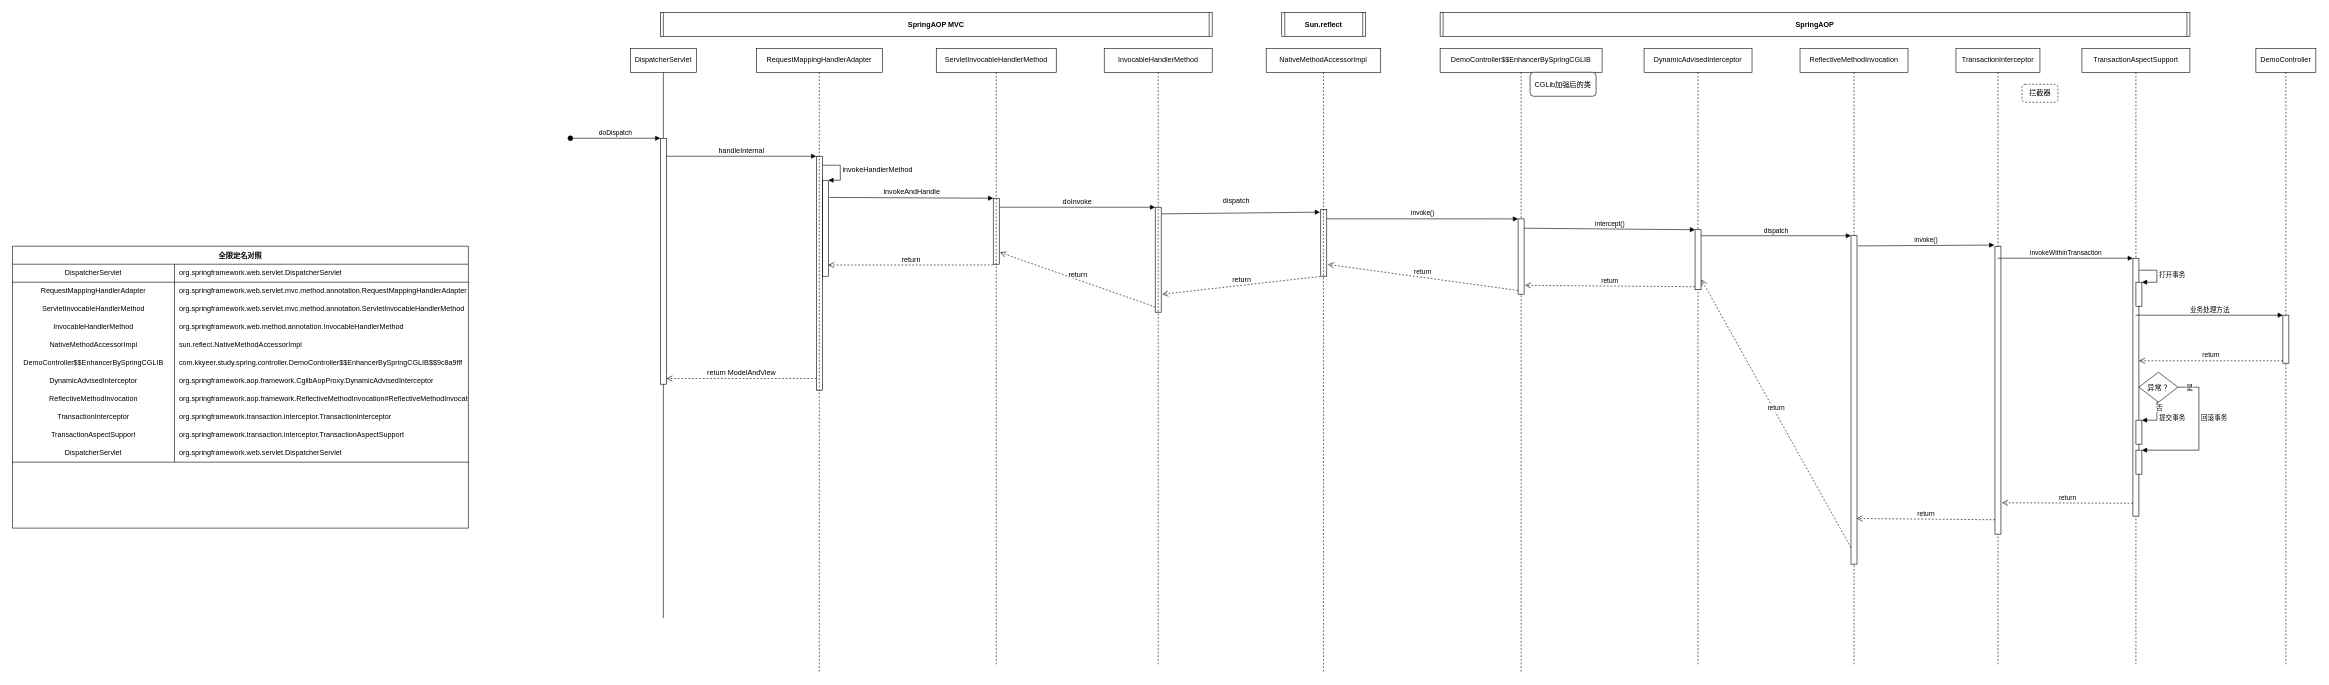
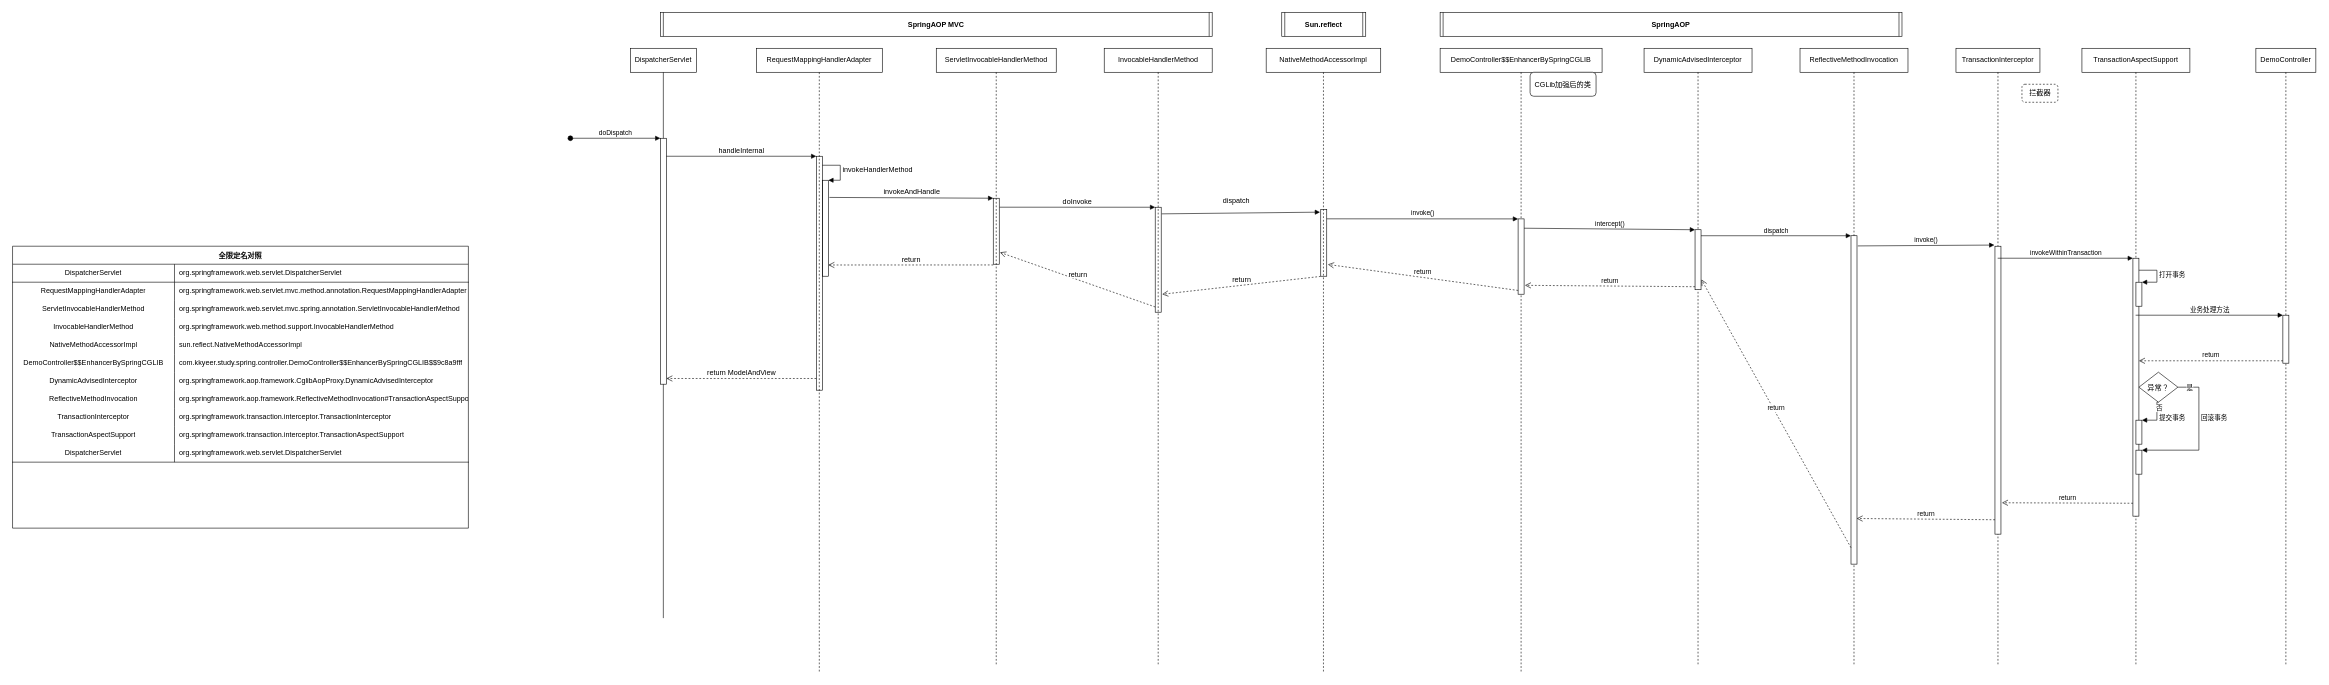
node "SpringAOP": size 750x24 -> 462x24
node "org.springframework.web.servlet.mvc.method.annotation.ServletInvocableHandlerMethod": label "org.springframework.web.servlet.mvc.method.annotation.ServletInvocableHandlerMethod" -> "org.springframework.web.servlet.mvc.spring.annotation.ServletInvocableHandlerMethod"
node "org.springframework.web.method.annotation.InvocableHandlerMethod": label "org.springframework.web.method.annotation.InvocableHandlerMethod" -> "org.springframework.web.method.support.InvocableHandlerMethod"
node "org.springframework.aop.framework.ReflectiveMethodInvocation#ReflectiveMethodInvocation": label "org.springframework.aop.framework.ReflectiveMethodInvocation#ReflectiveMethodInvocation" -> "org.springframework.aop.framework.ReflectiveMethodInvocation#TransactionAspectSupport"
